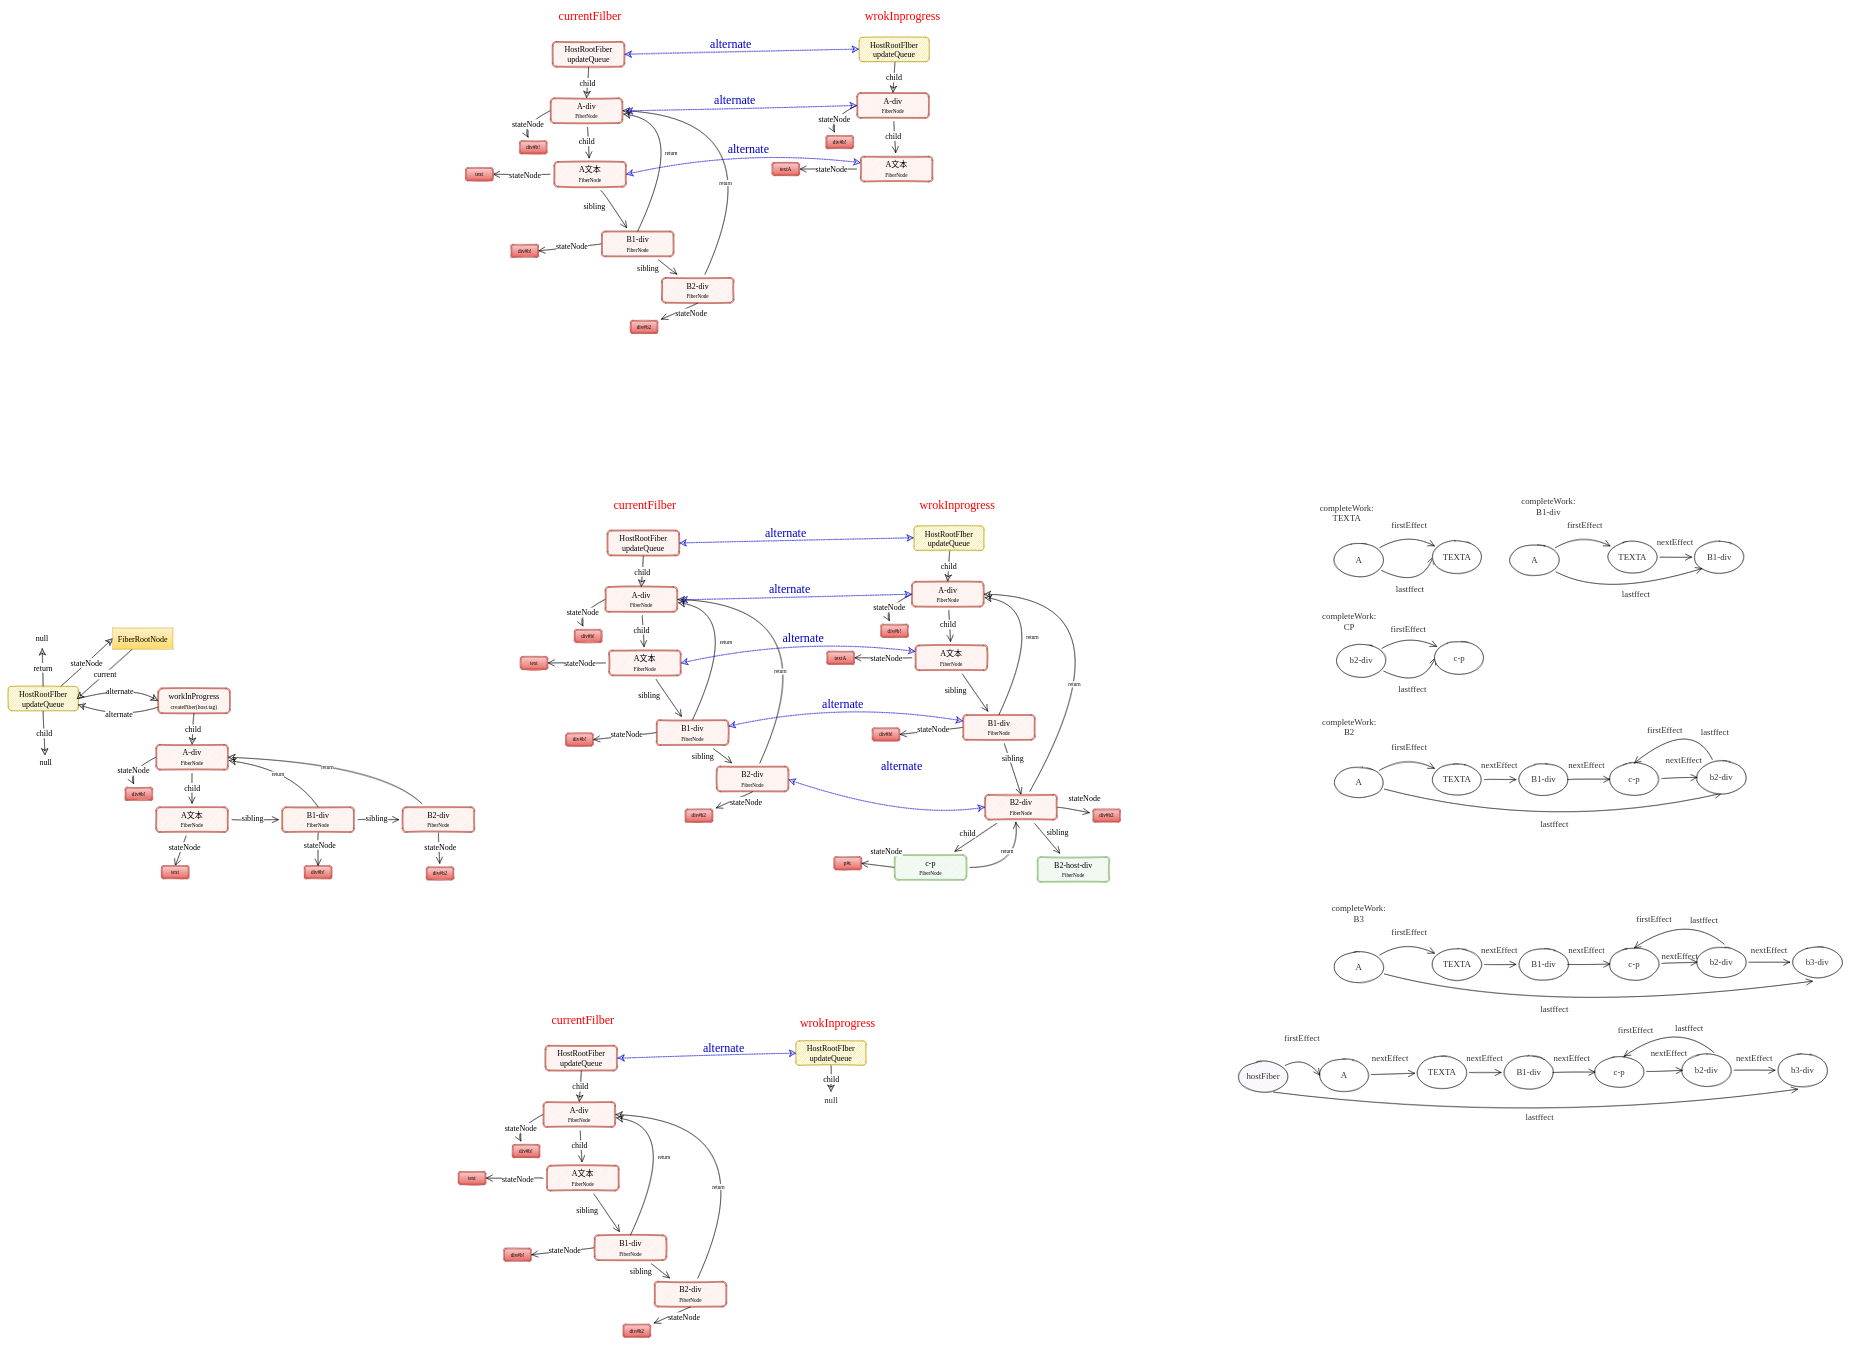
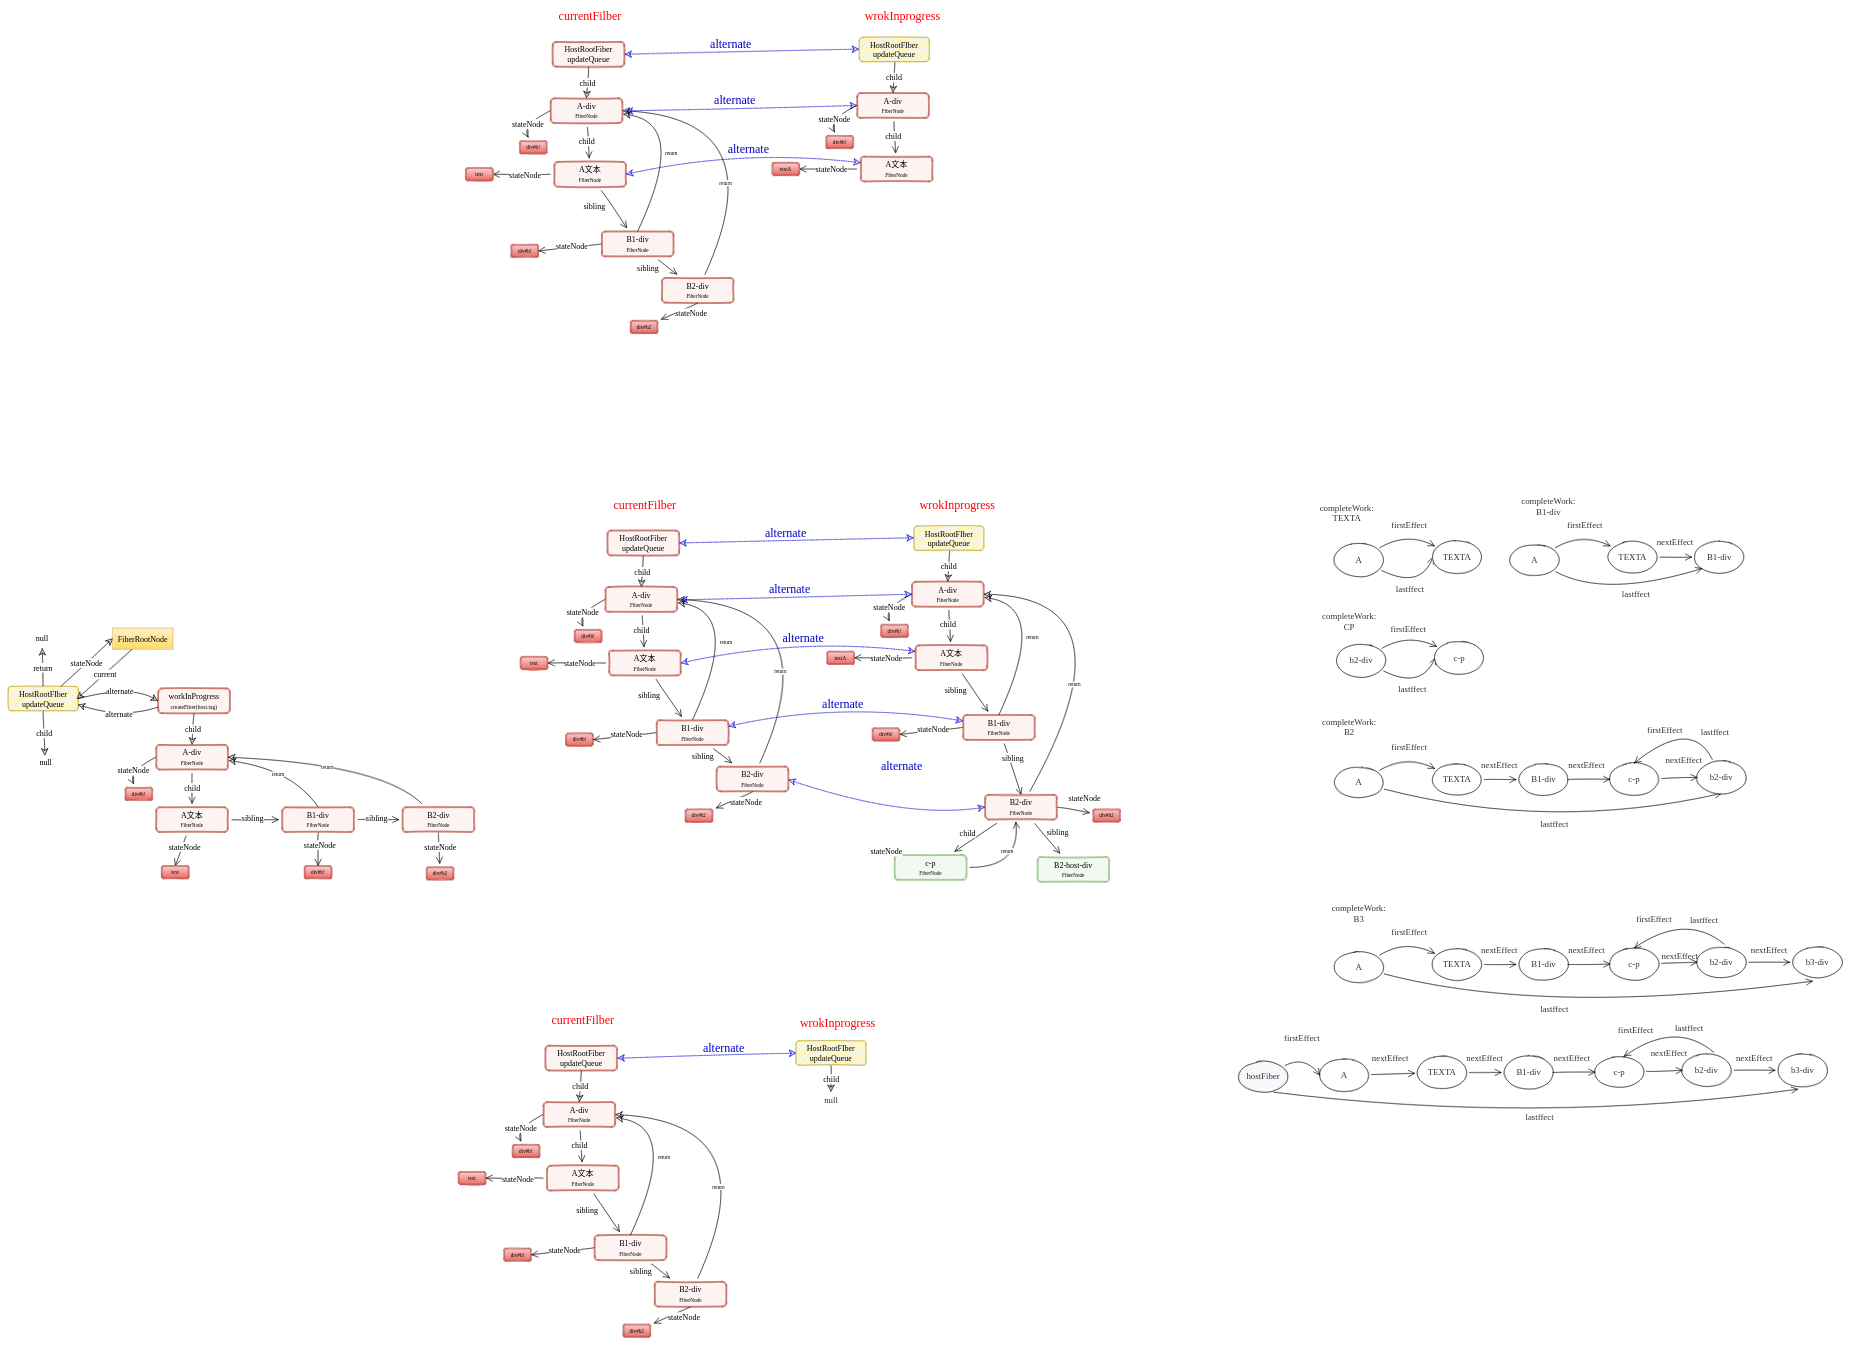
node "p#c": removed
edge "c-p FiberNode" -> "p#c": removed
